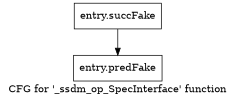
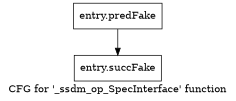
edge "entry.succFake" -> "entry.predFake": reversed
